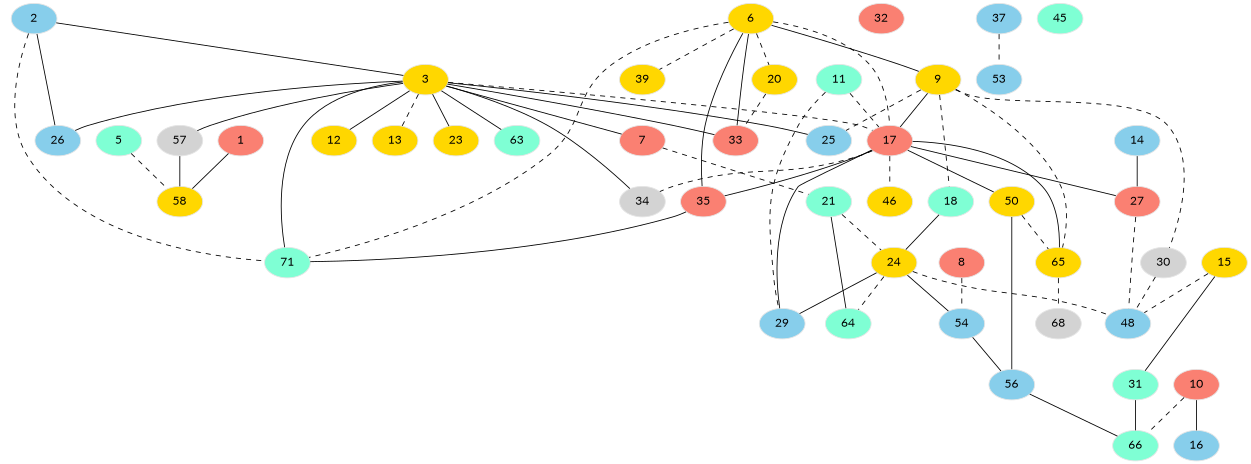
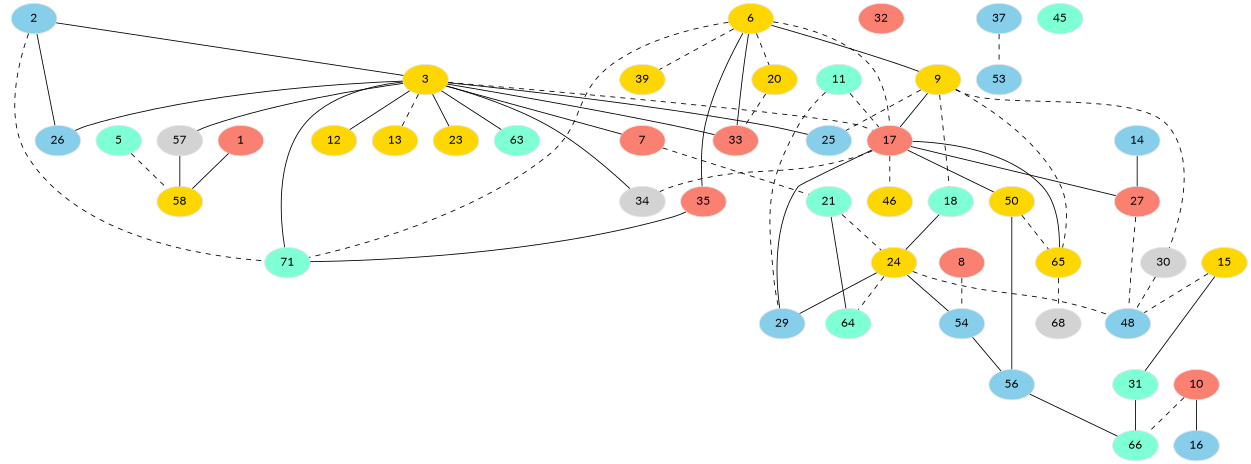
edge "17" -- "35": removed
